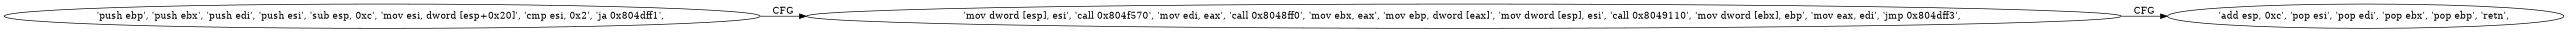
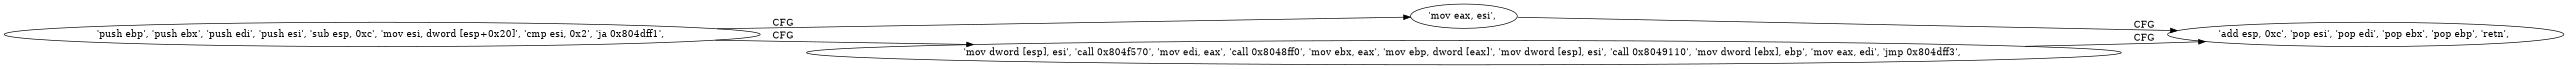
node "'mov eax, esi',": added
